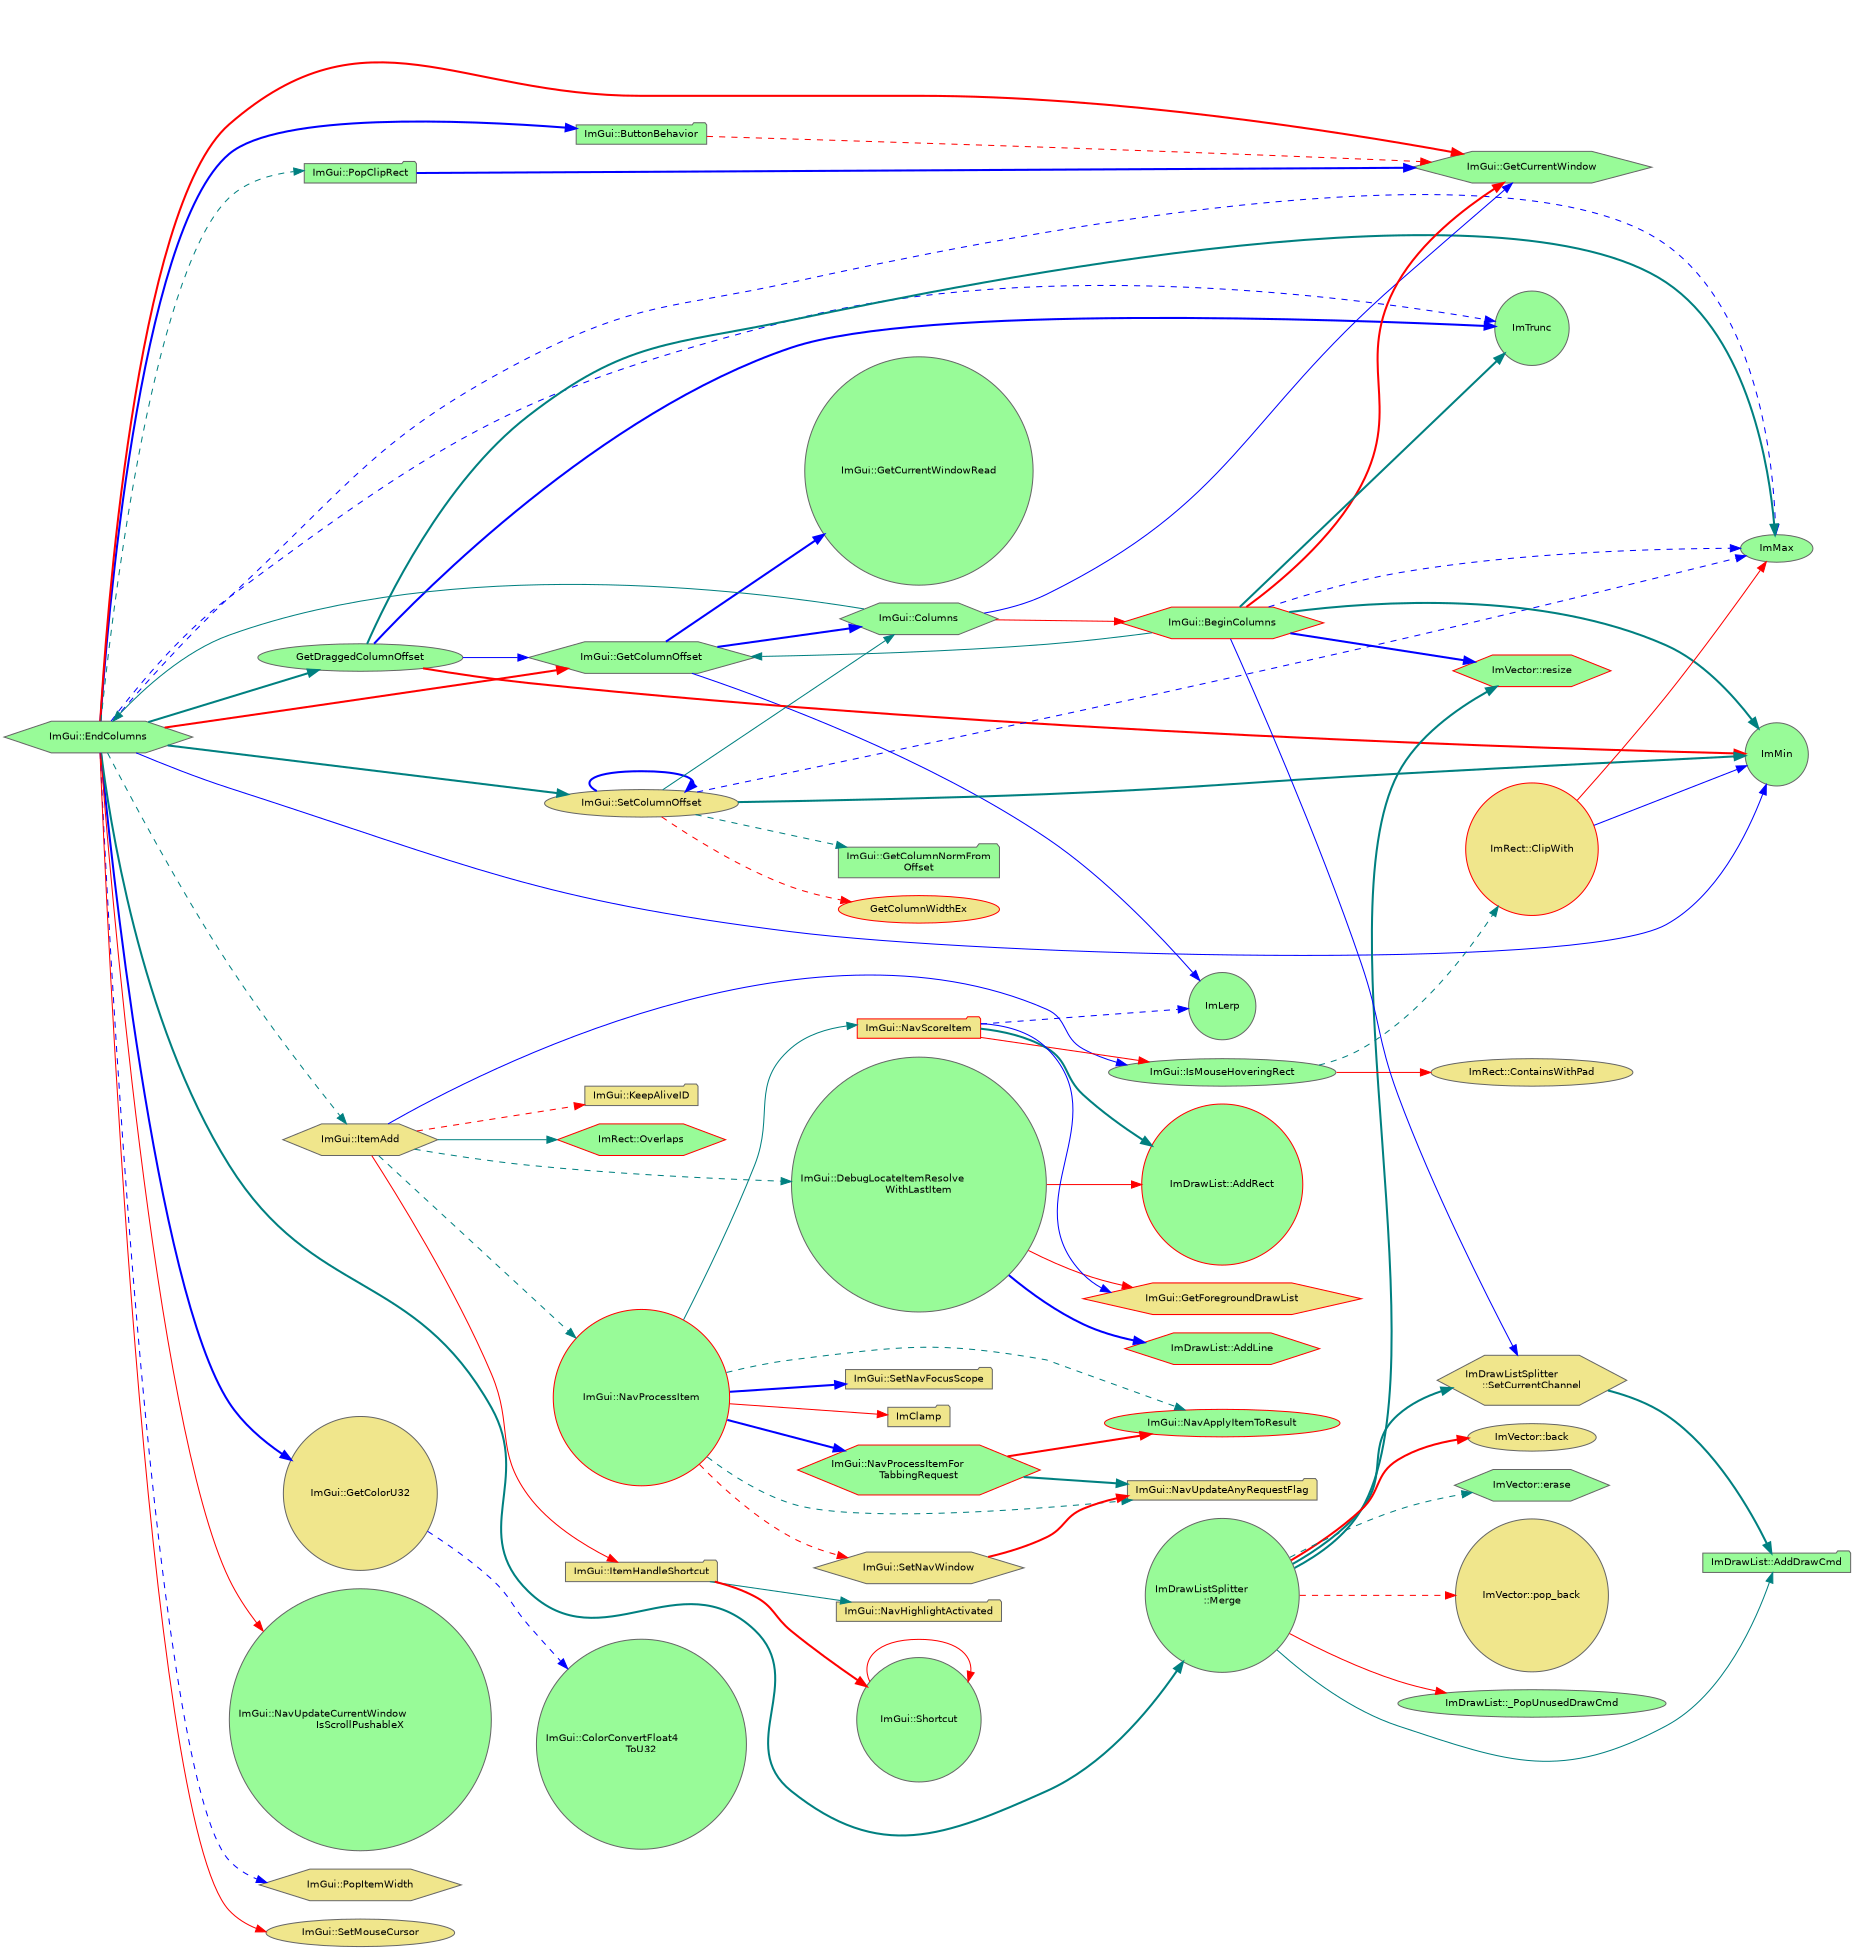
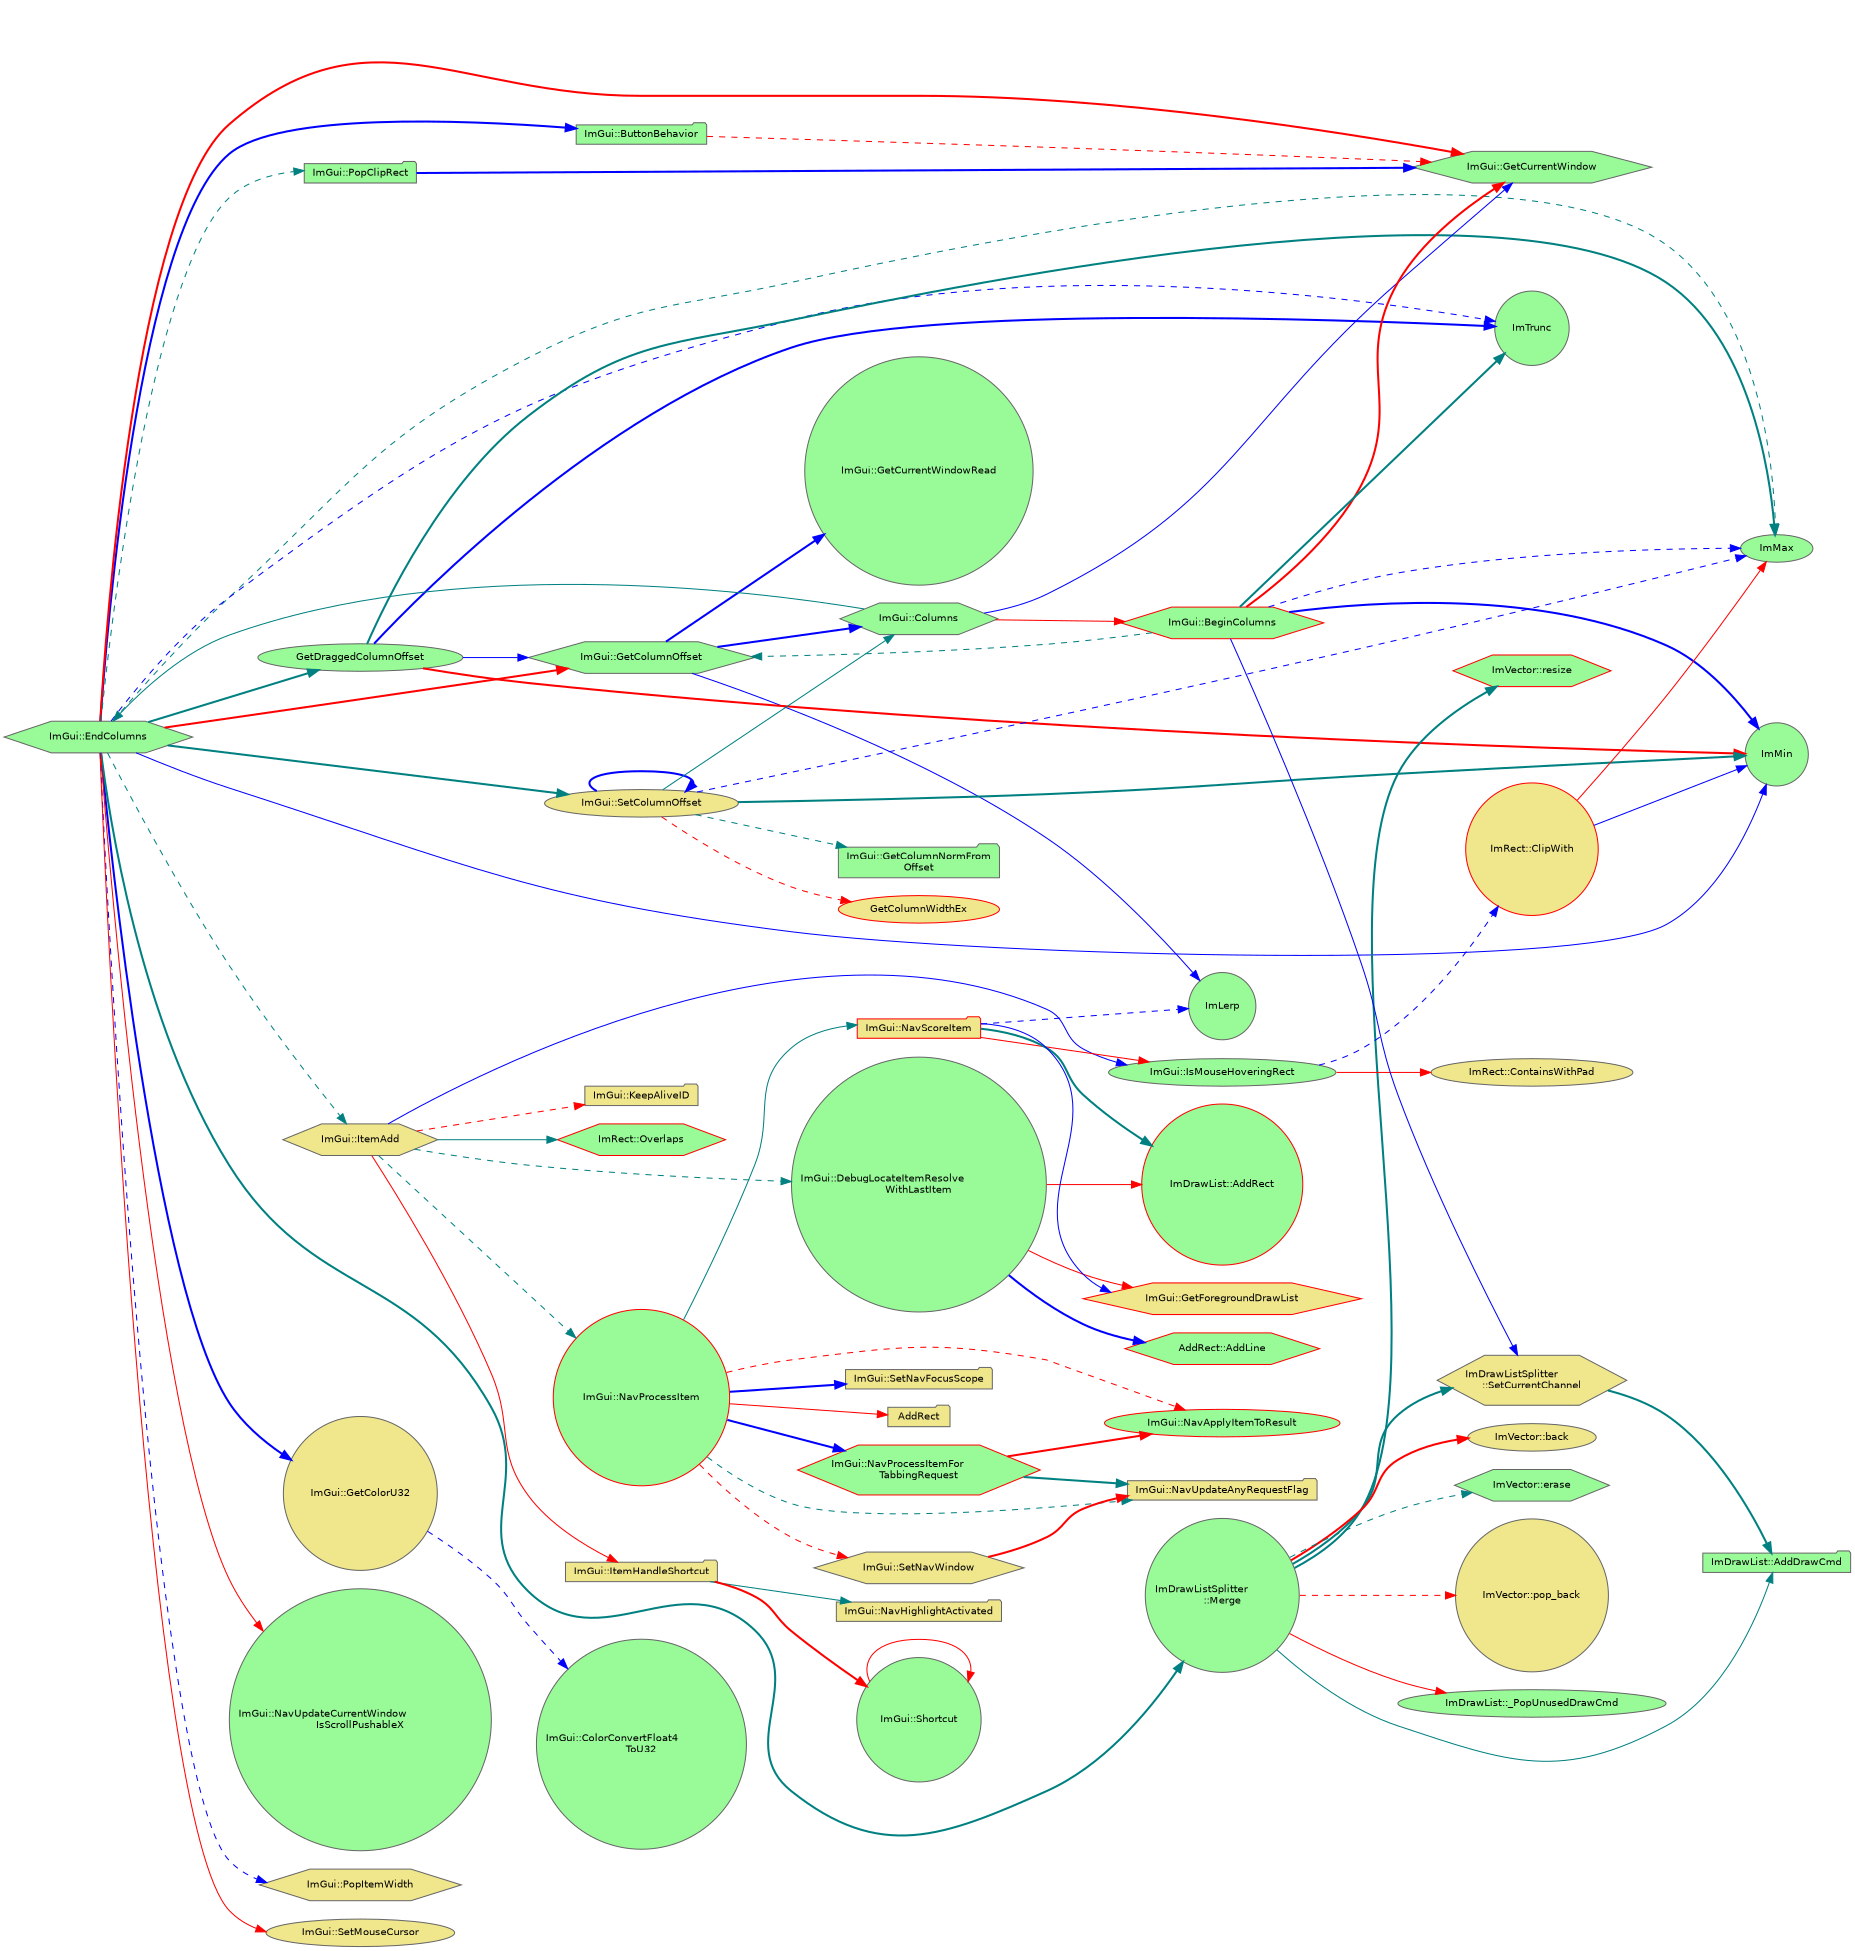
edge "ImGui::EndColumns" -> "ImMax": color blue -> teal
edge "ImGui::BeginColumns" -> "ImMin": color teal -> blue
edge "ImGui::BeginColumns" -> "ImVector::resize": removed
edge "ImGui::BeginColumns" -> "ImGui::GetColumnOffset": style solid -> dashed
edge "ImGui::IsMouseHoveringRect" -> "ImRect::ClipWith": color teal -> blue
edge "ImGui::NavProcessItem" -> "ImGui::NavApplyItemToResult": color teal -> red
node "ImDrawList::AddLine": label "ImDrawList::AddLine" -> "AddRect::AddLine"
node "ImClamp": label "ImClamp" -> "AddRect"
